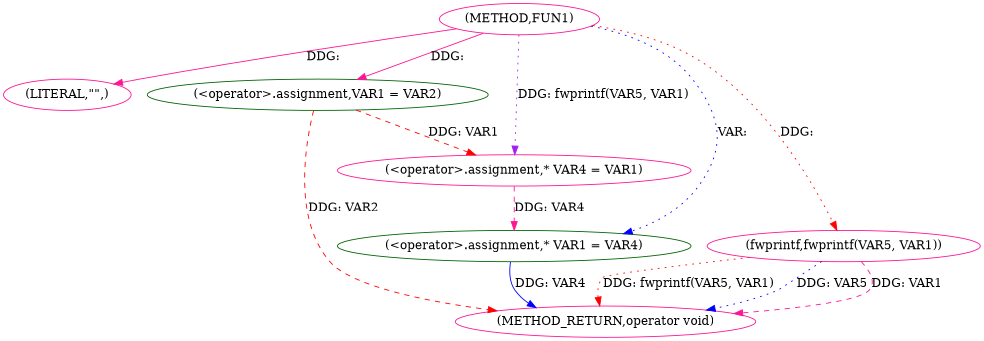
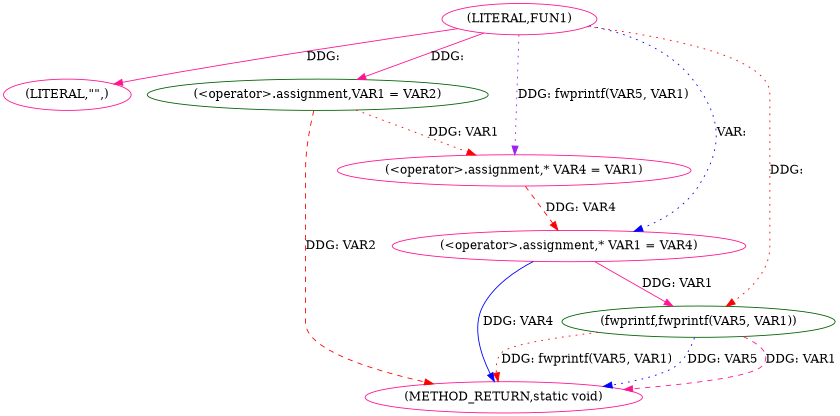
node "(METHOD,FUN1)": label "(METHOD,FUN1)" -> "(LITERAL,FUN1)"
edge "(<operator>.assignment,VAR1 = VAR2)" -> "(<operator>.assignment,* VAR4 = VAR1)": style dashed -> dotted
edge "(<operator>.assignment,* VAR4 = VAR1)" -> "(<operator>.assignment,* VAR1 = VAR4)": color deeppink -> red
node "(<operator>.assignment,* VAR1 = VAR4)": color darkgreen -> deeppink
node "(fwprintf,fwprintf(VAR5, VAR1))": color deeppink -> darkgreen
edge "(<operator>.assignment,* VAR1 = VAR4)" -> "(fwprintf,fwprintf(VAR5, VAR1))": added, label "DDG: VAR1"
node "(METHOD_RETURN,operator void)": label "(METHOD_RETURN,operator void)" -> "(METHOD_RETURN,static void)"
